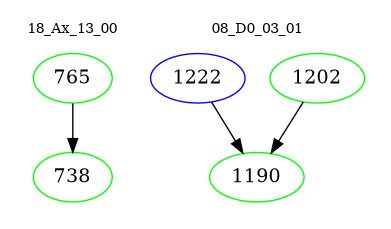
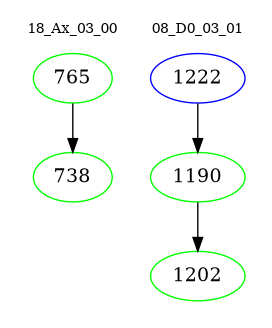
cluster "18_Ax_13_00": label "18_Ax_13_00" -> "18_Ax_03_00"
edge "1202" -> "1190": reversed
